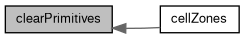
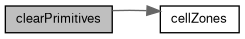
edge "cellZones" -> "clearPrimitives": reversed
